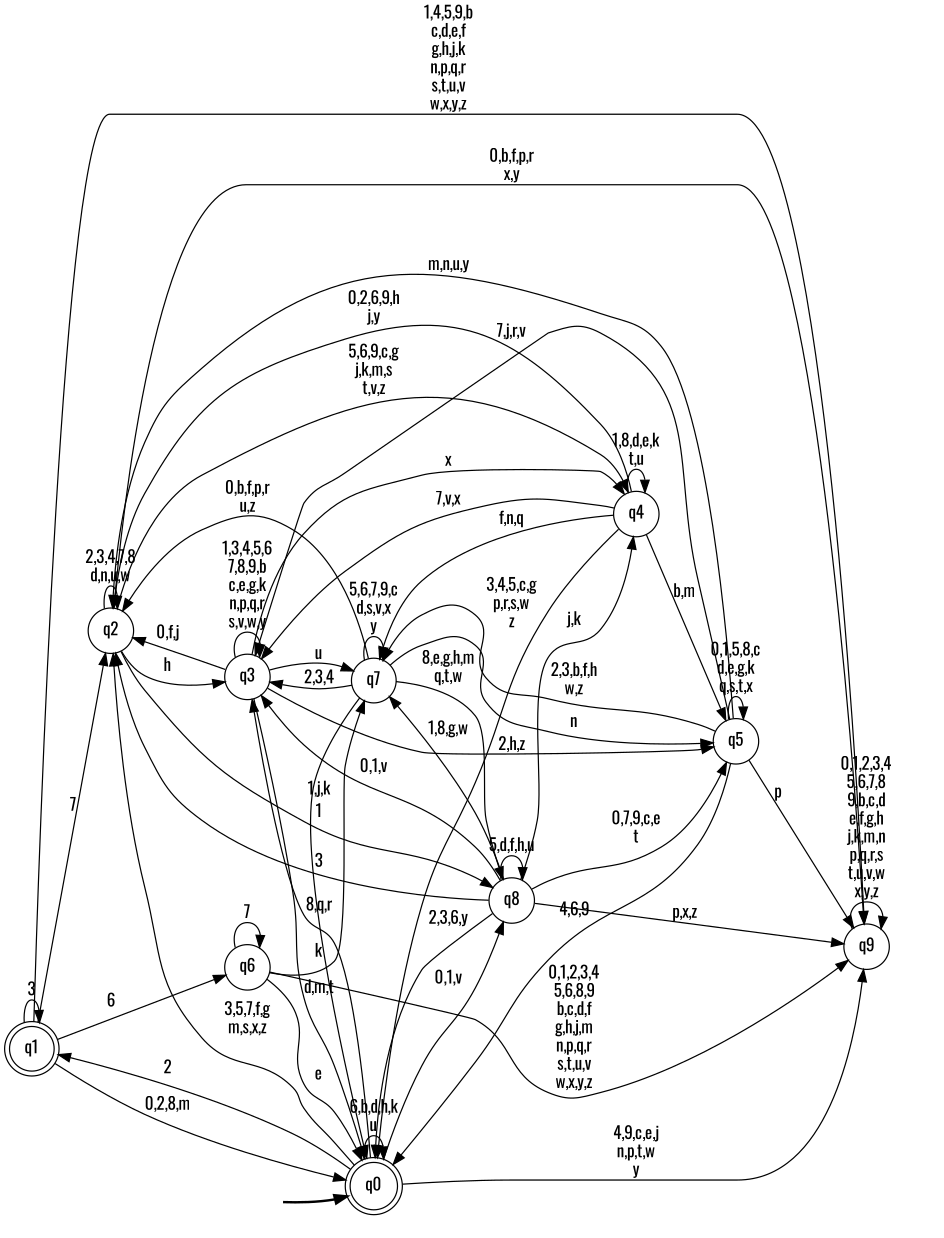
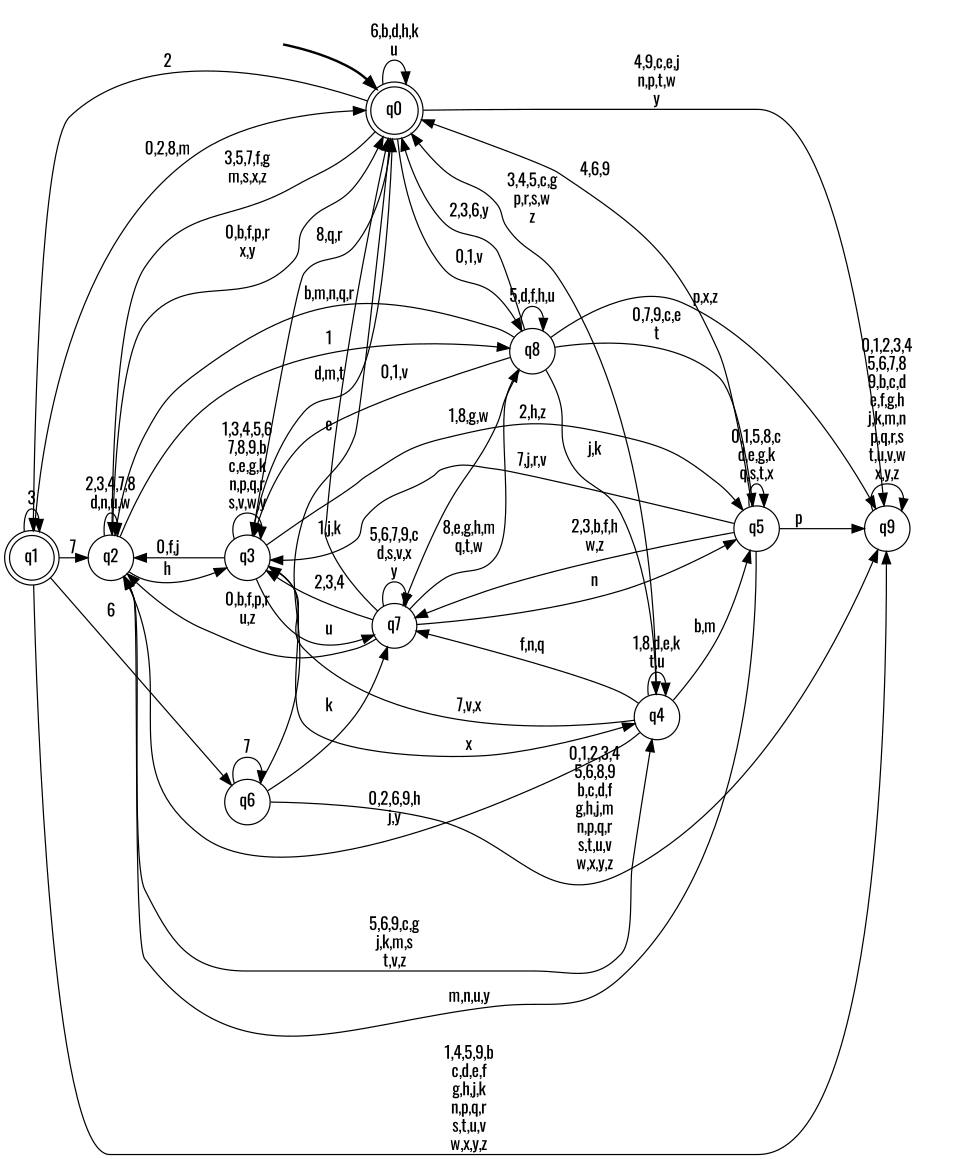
edge "q2" -> "q9": now "q2" -> "q0"
edge "q8" -> "q2": label "3" -> "b,m,n,q,r"
